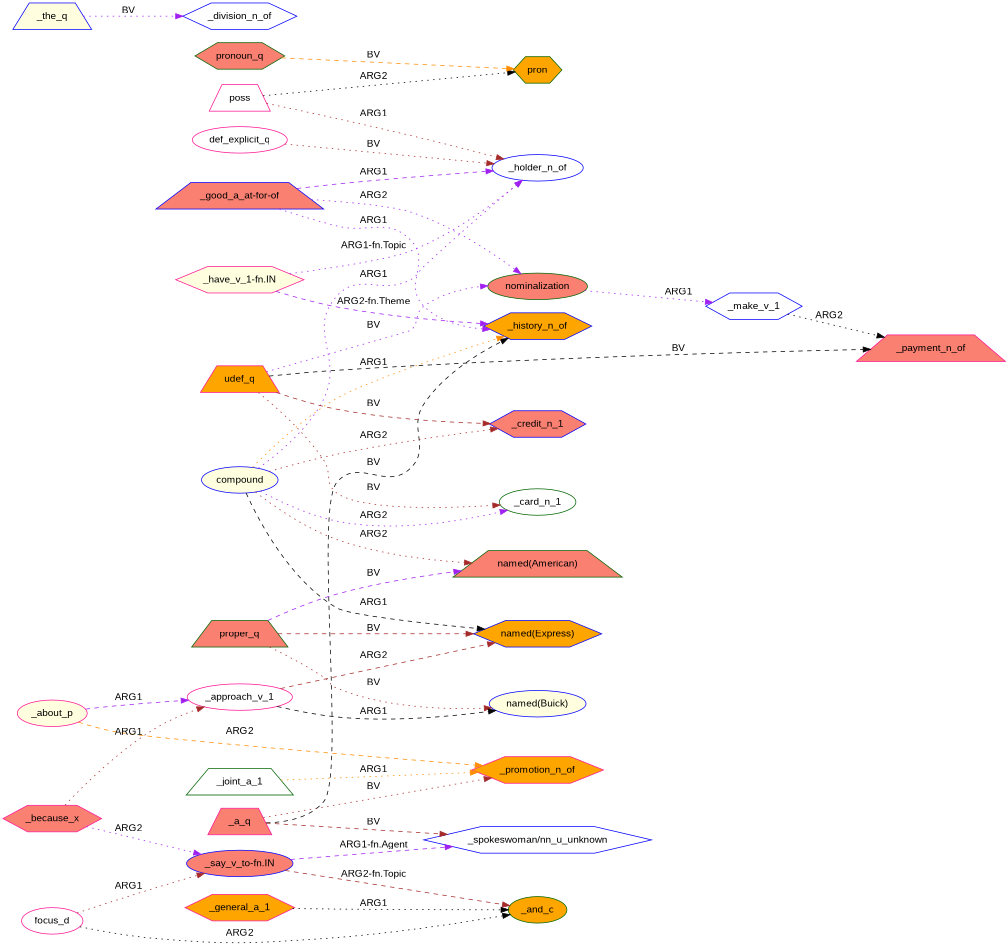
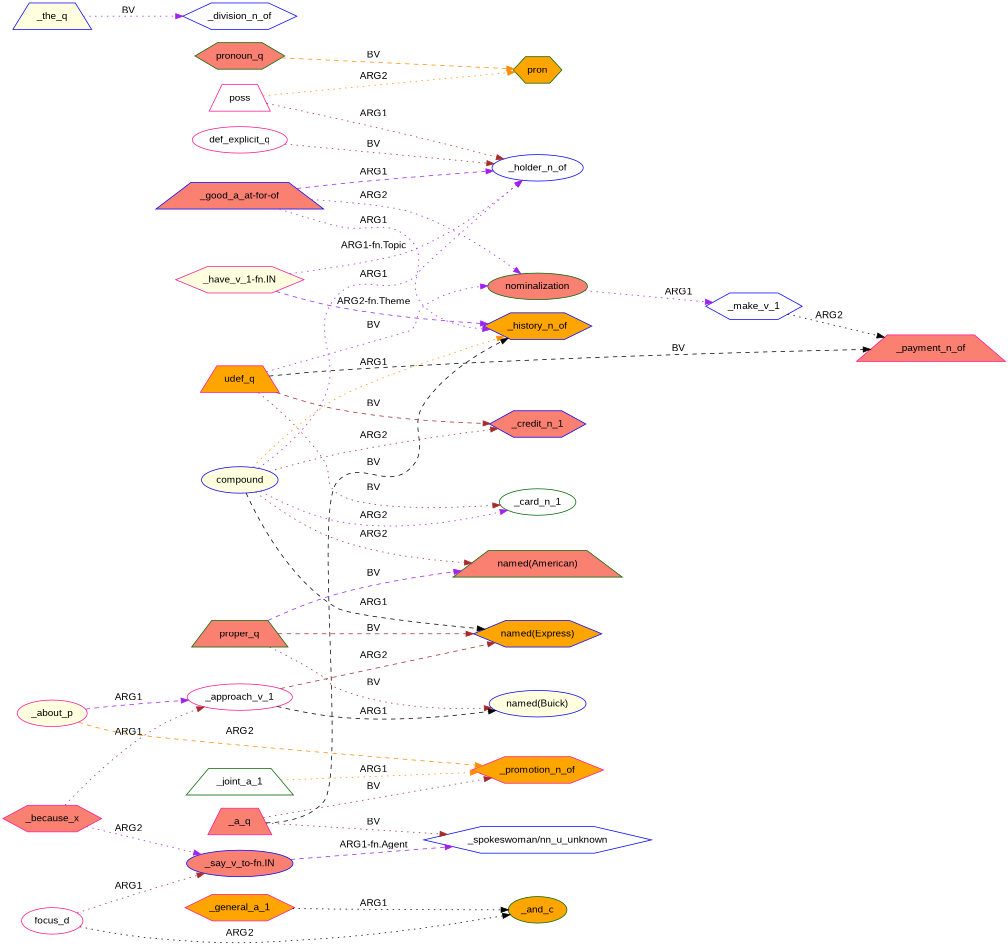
edge "poss" -> "pron": color black -> darkorange
edge "_a_q" -> "_spokeswoman/nn_u_unknown": style dashed -> dotted
edge "_say_v_to-fn.IN" -> "_and_c": removed, label "ARG2-fn.Topic"
